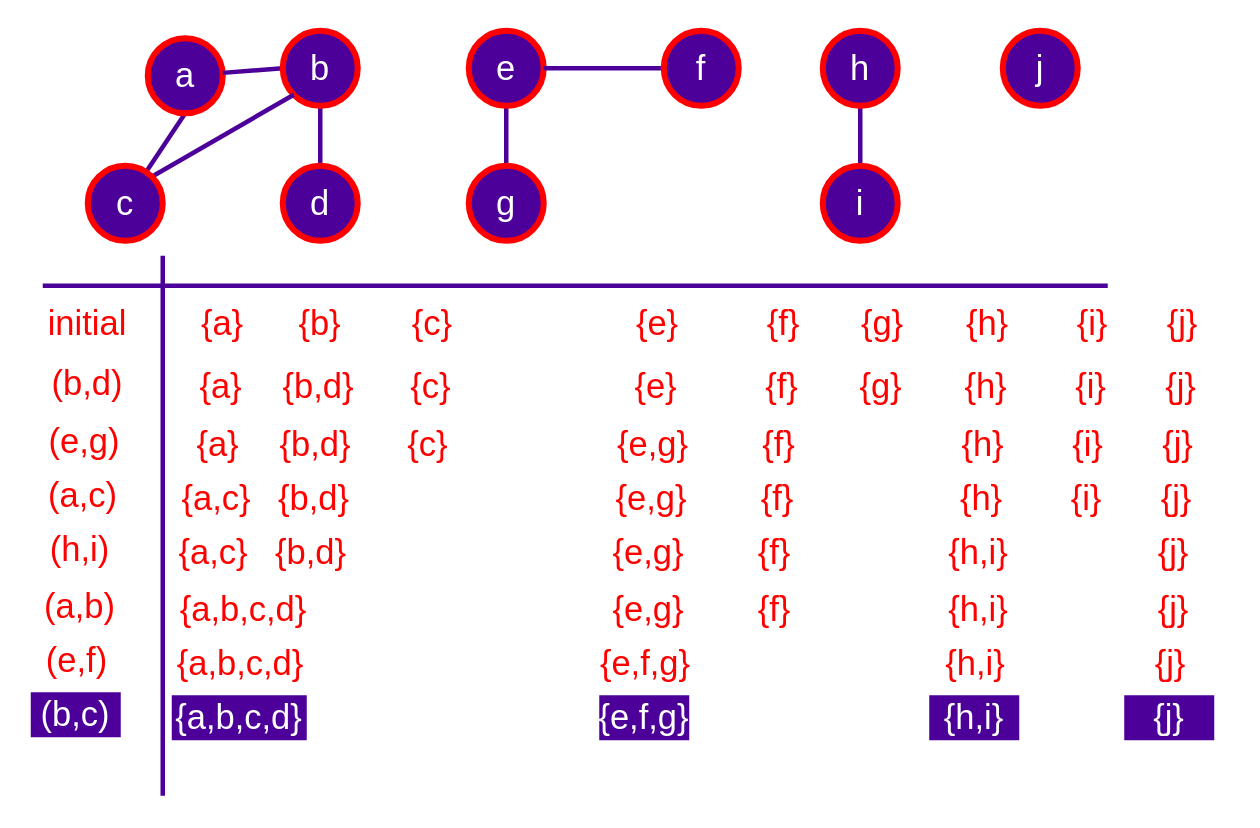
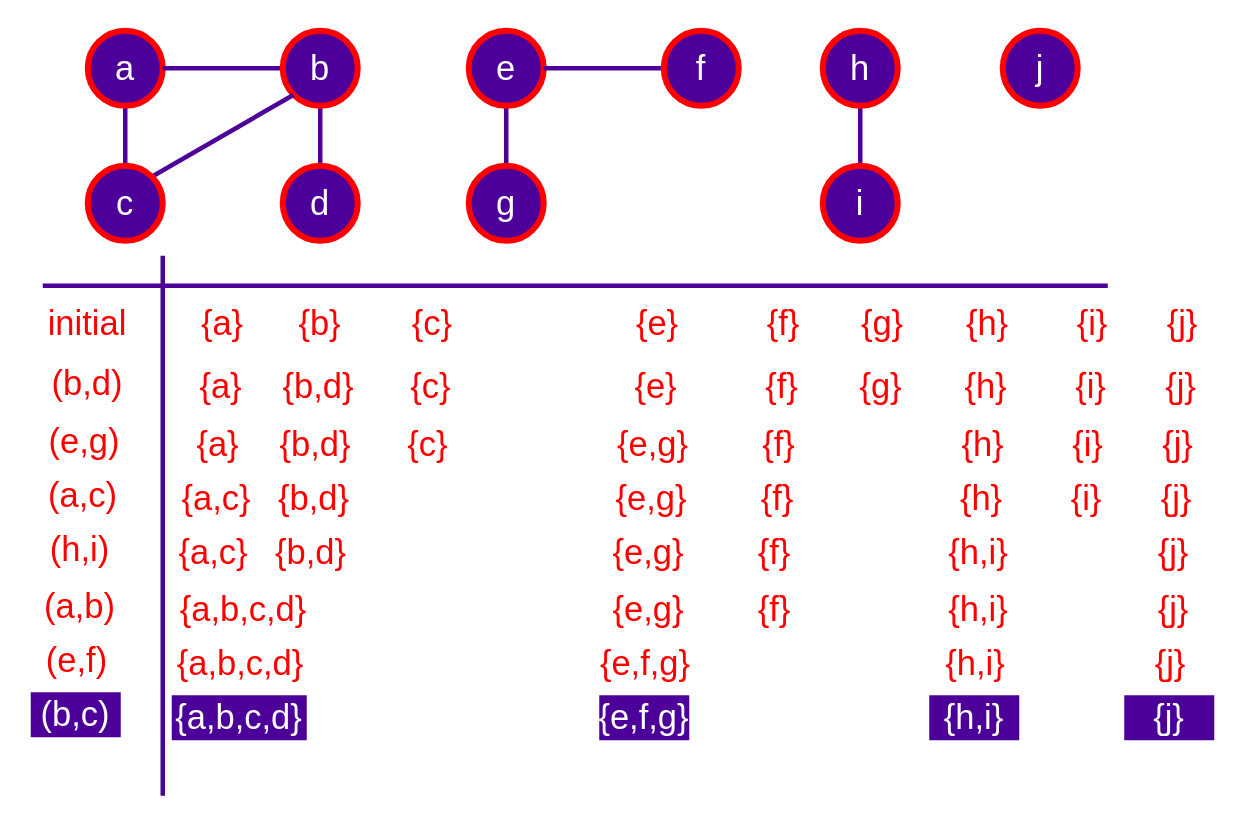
node "a": moved (185, 76) -> (125, 68)
